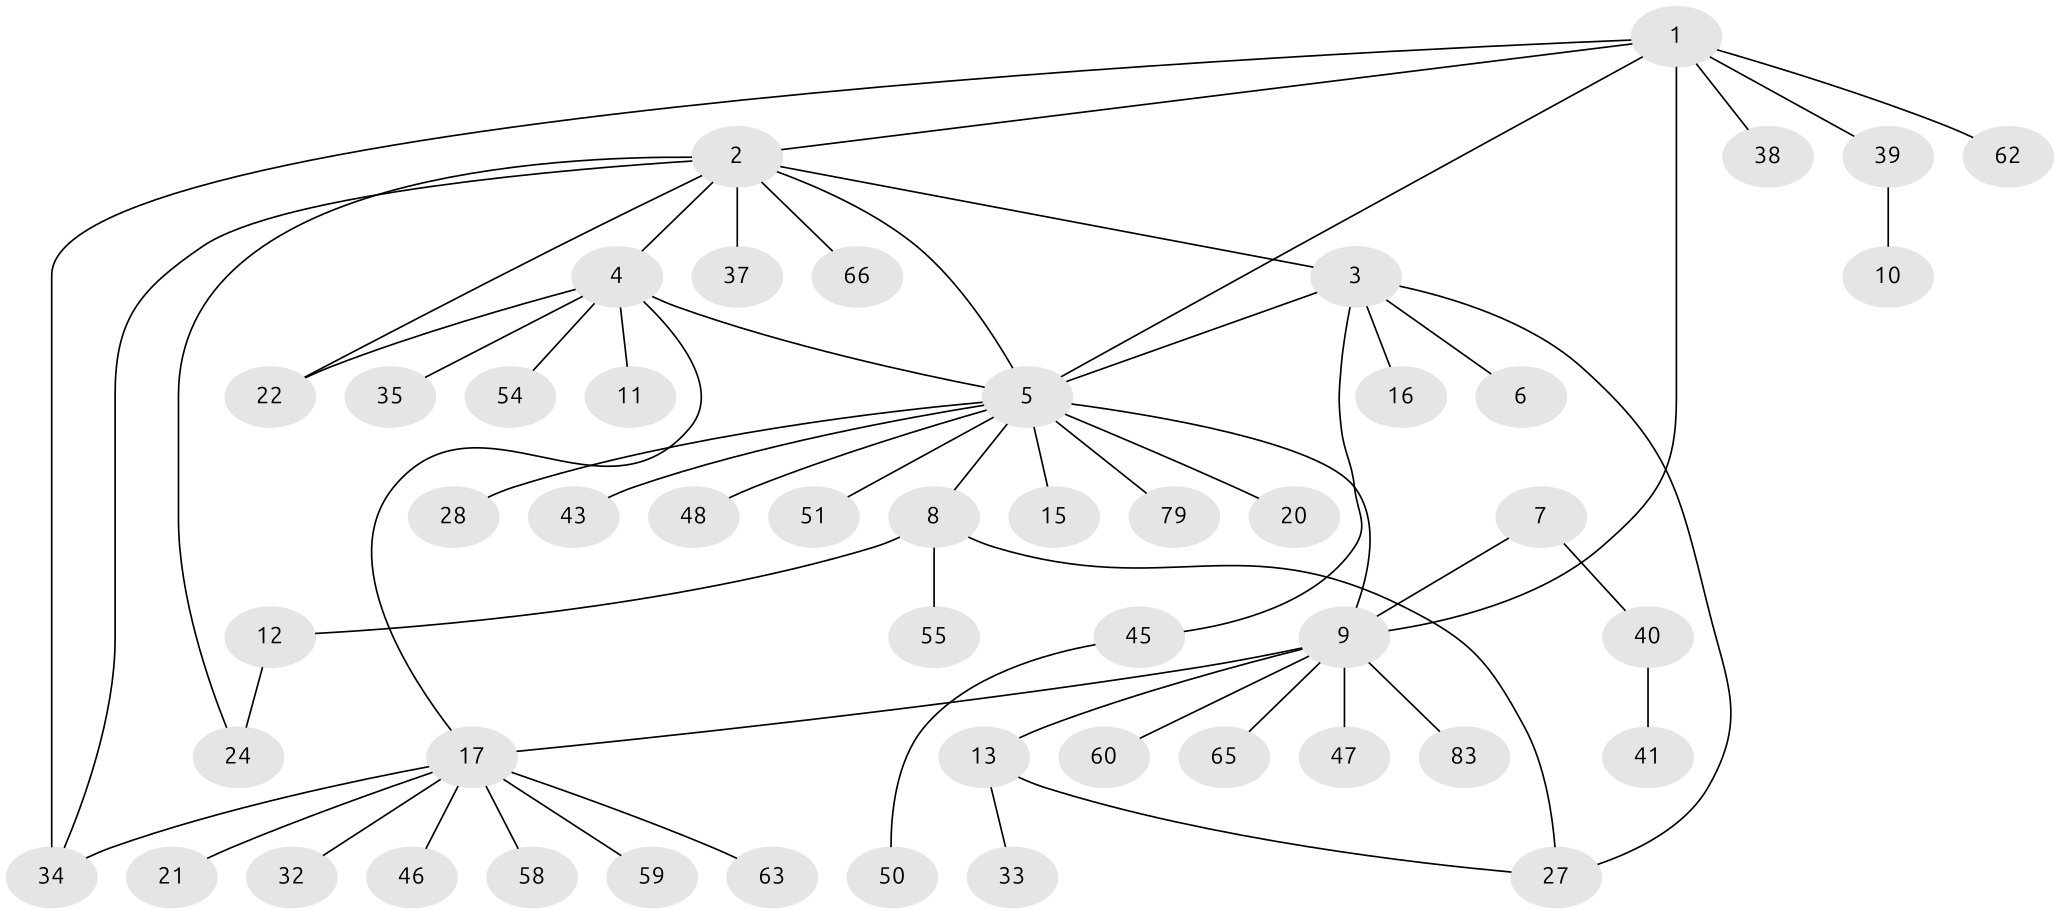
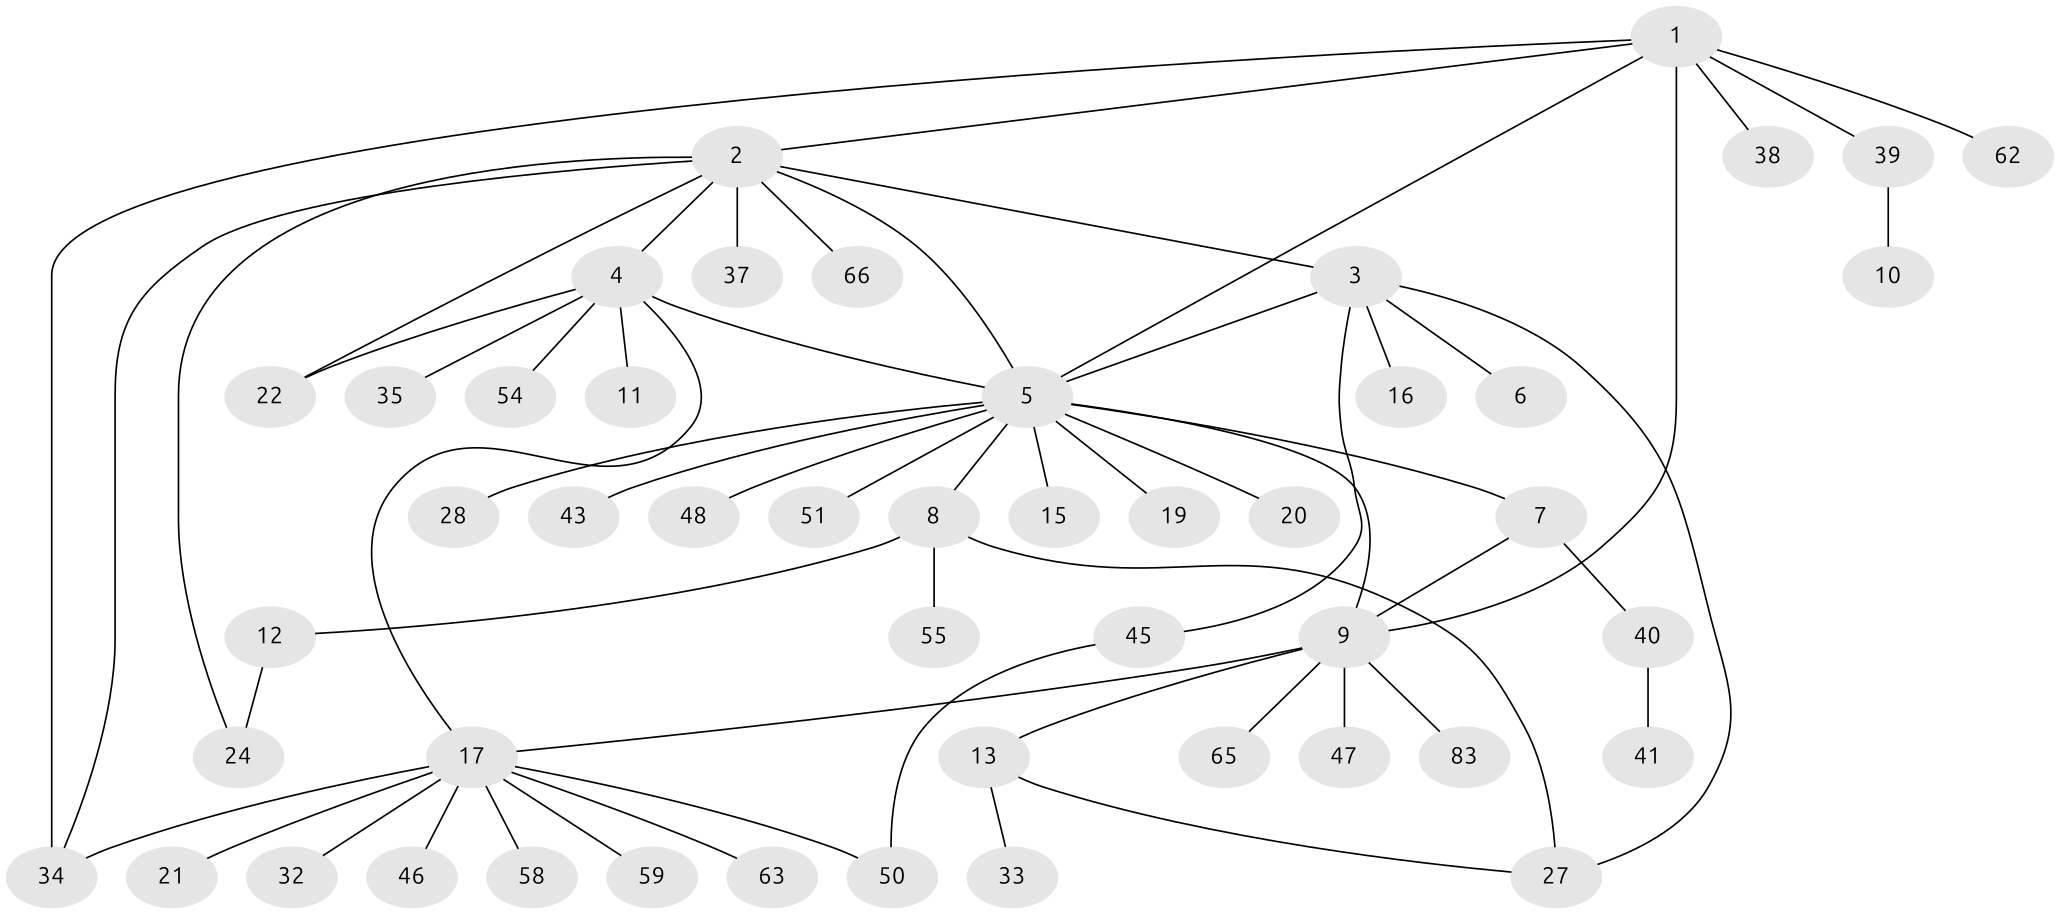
edge "5" -- "7": added
node "79": label "79" -> "19"
node "60": removed
edge "17" -- "50": added
